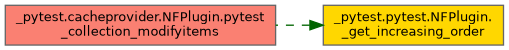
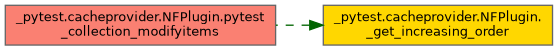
node "_pytest.pytest.NFPlugin. _get_increasing_order": label "_pytest.pytest.NFPlugin. _get_increasing_order" -> "_pytest.cacheprovider.NFPlugin. _get_increasing_order"
